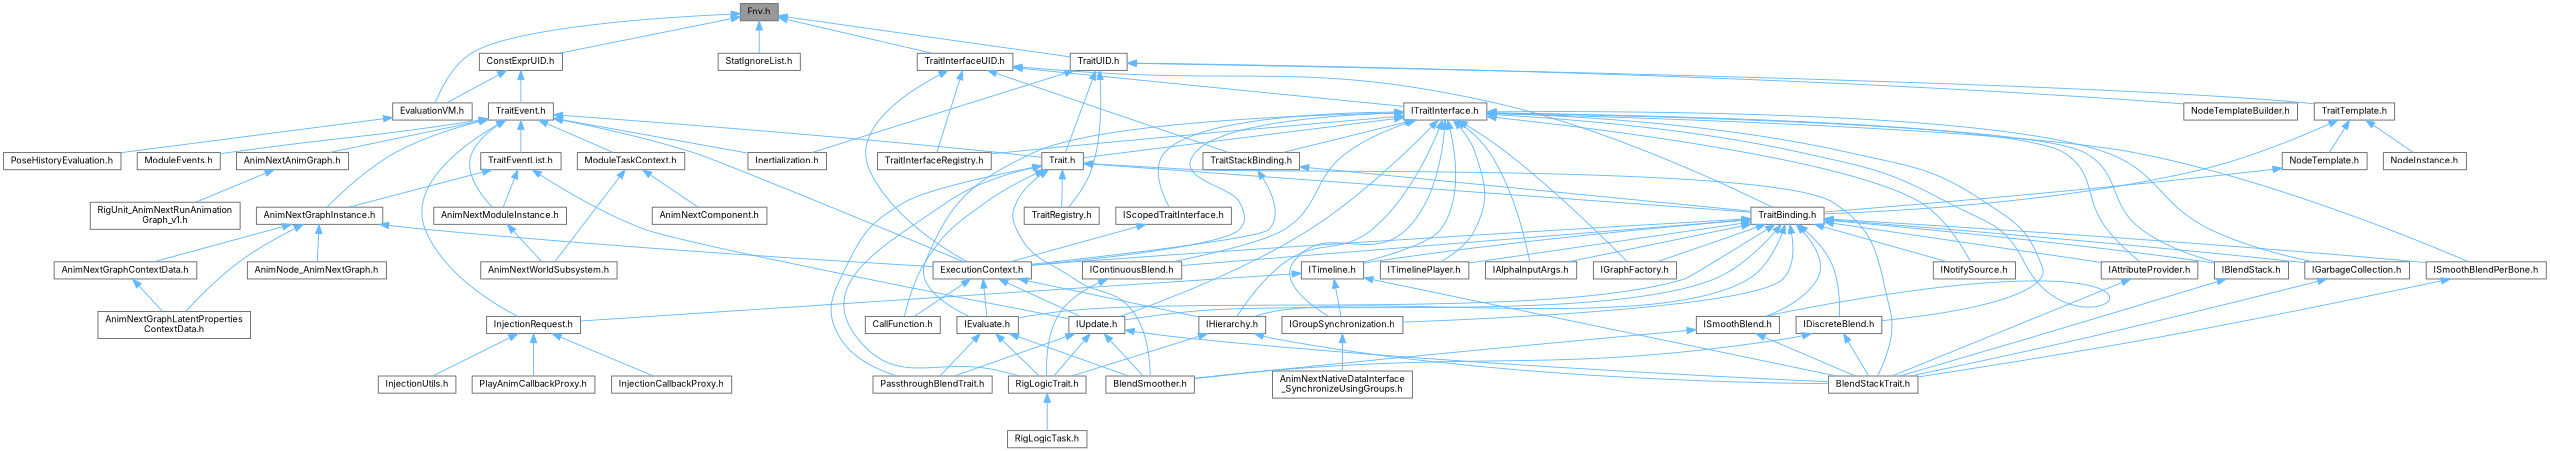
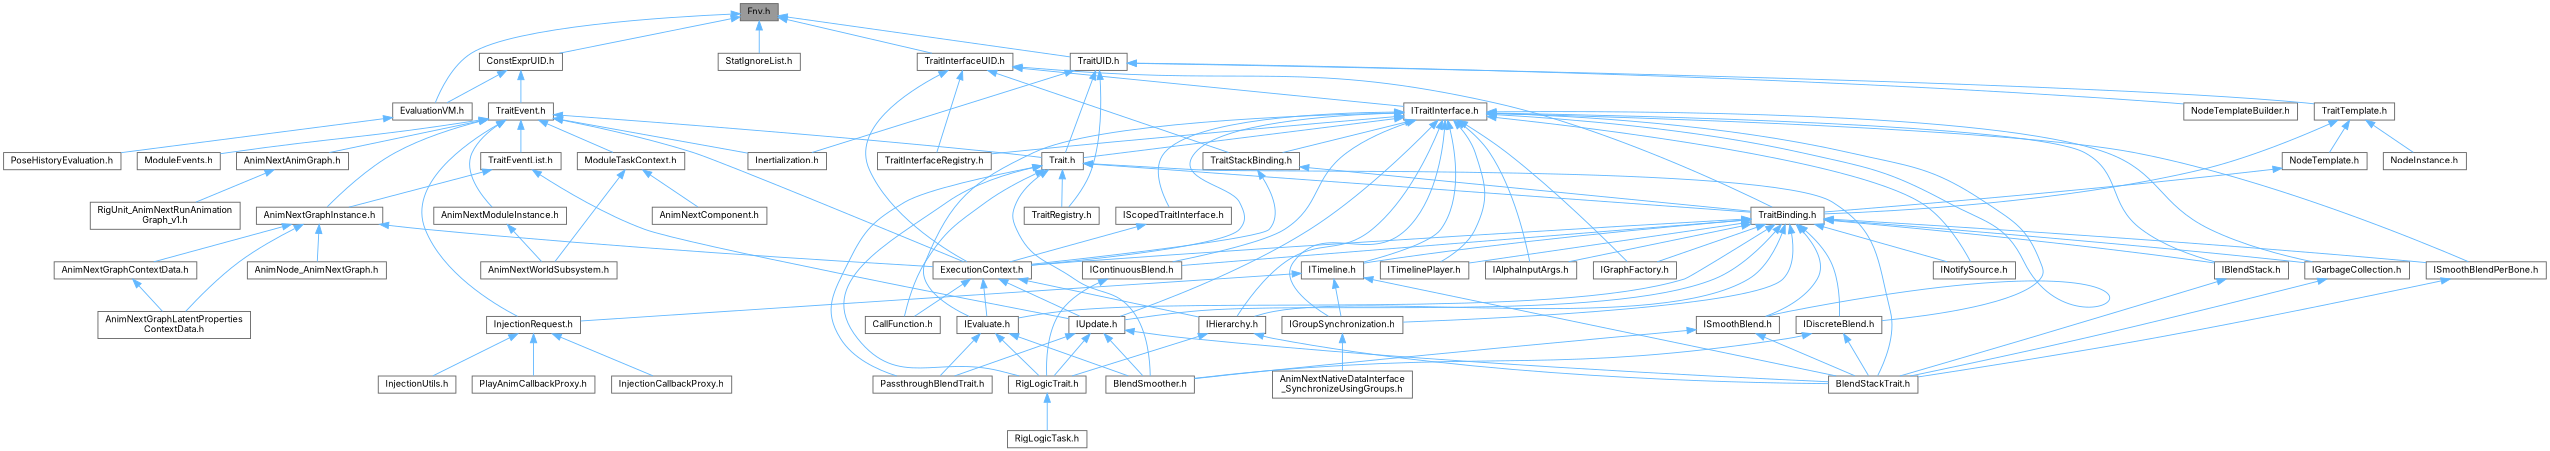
edge "AnimNextModuleInstance.h" -> "TraitEventList.h": removed
node "IAttributeProvider.h": removed
